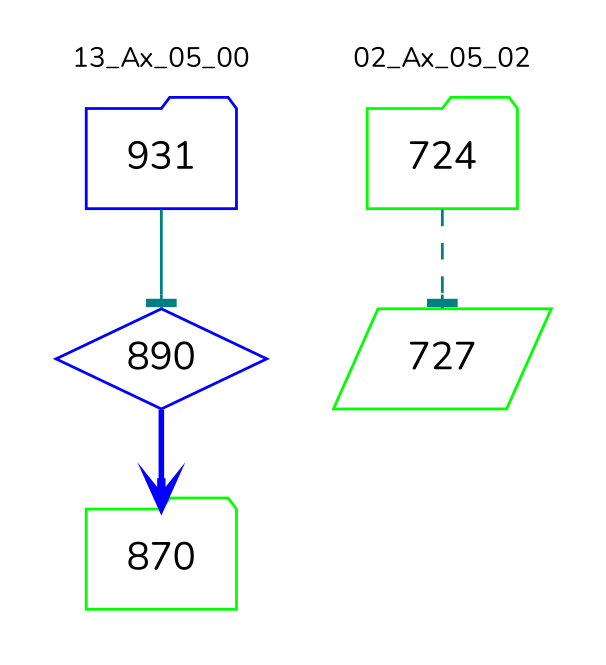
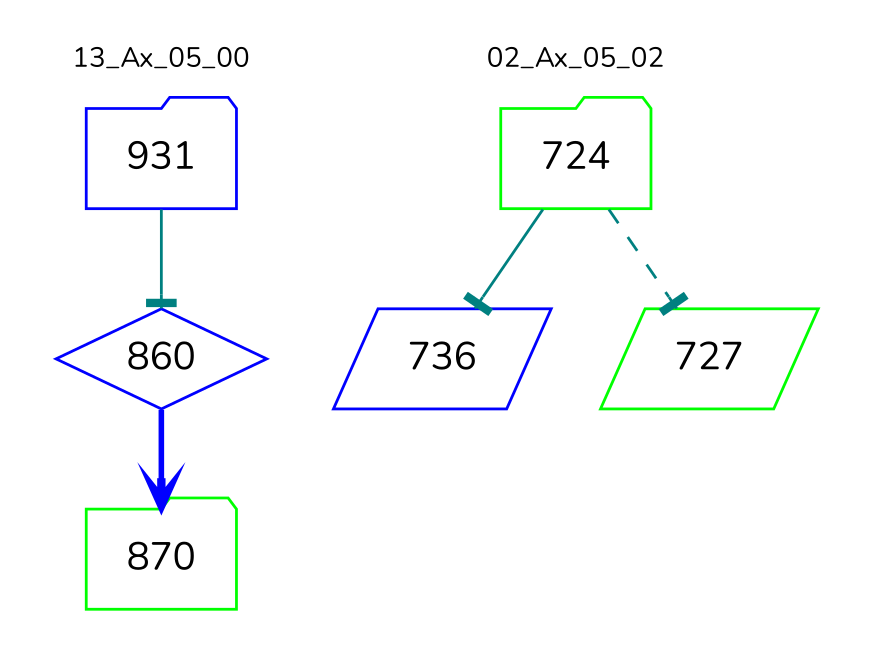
node "890": label "890" -> "860"
node "736": added
